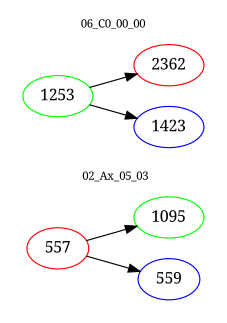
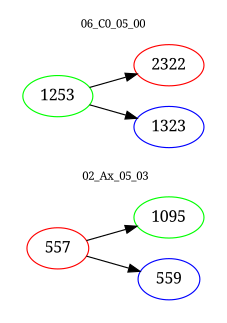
cluster "06_C0_00_00": label "06_C0_00_00" -> "06_C0_05_00"
node "2362": label "2362" -> "2322"
node "1423": label "1423" -> "1323"
